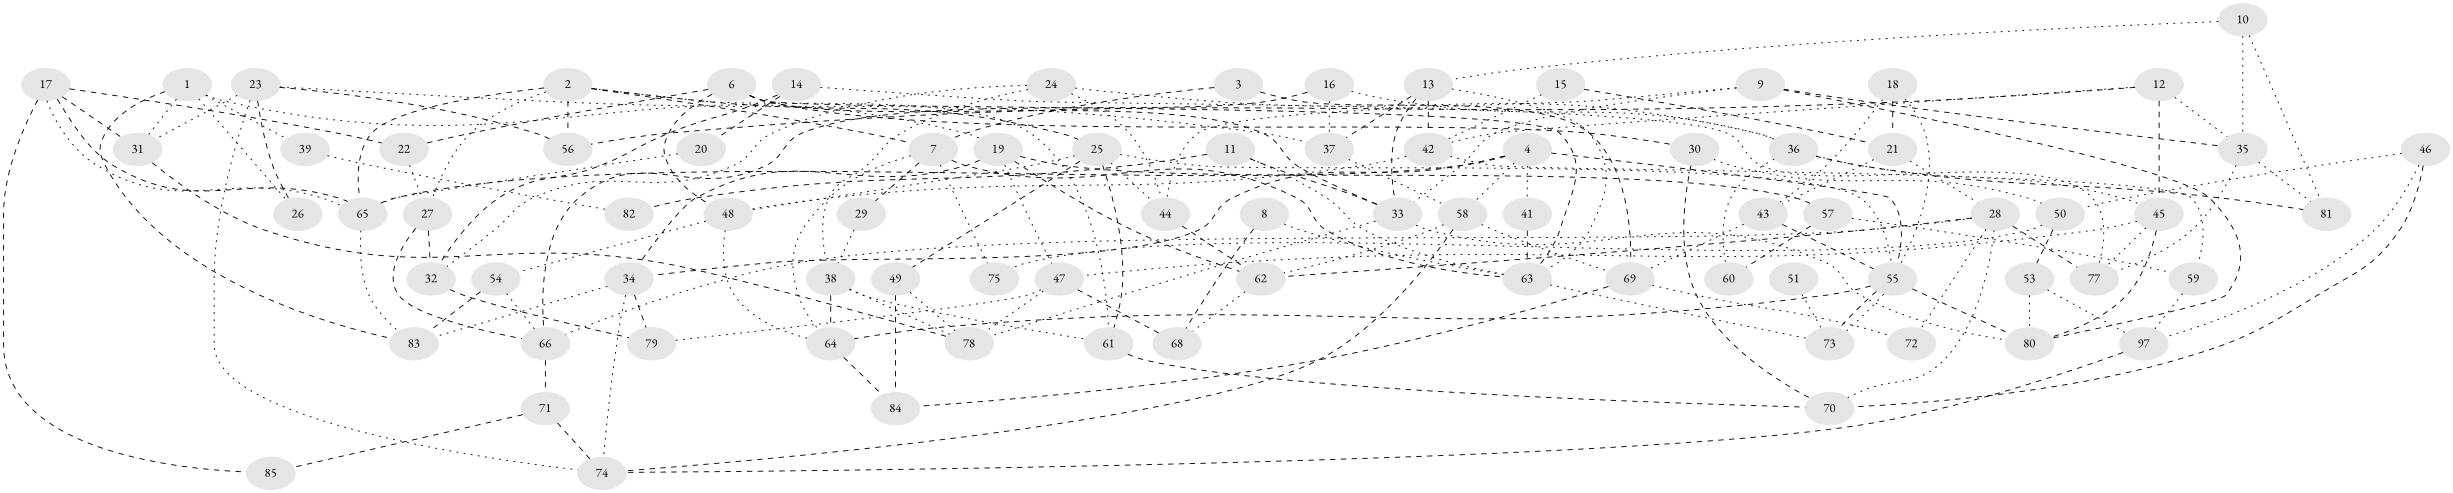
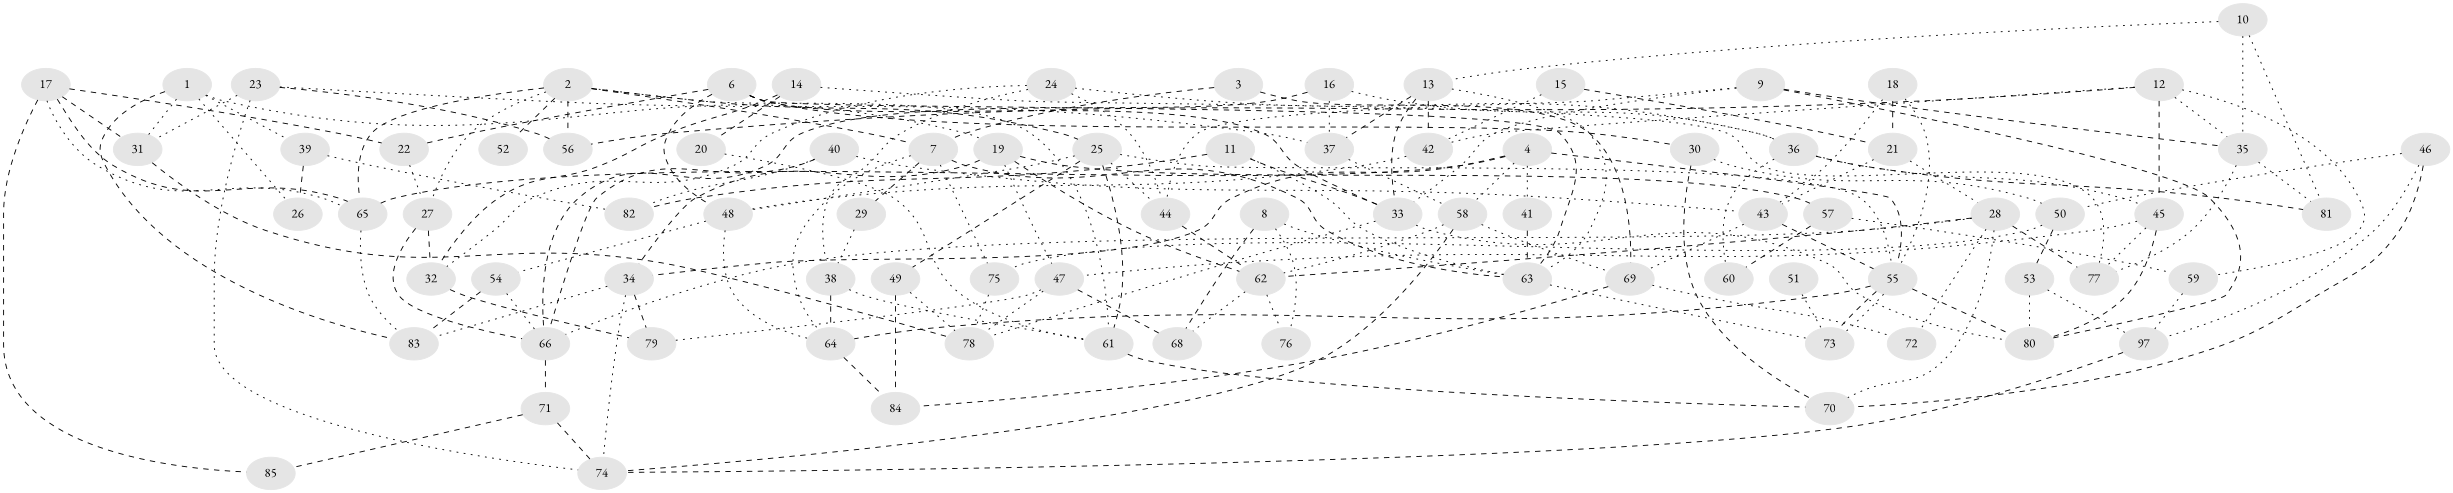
node "52": added
node "40": added
edge "23" -- "26": now "39" -- "26"
edge "42" -- "59": now "12" -- "59"
edge "20" -- "65": now "20" -- "61"
edge "38" -- "78": now "75" -- "78"
node "76": added
